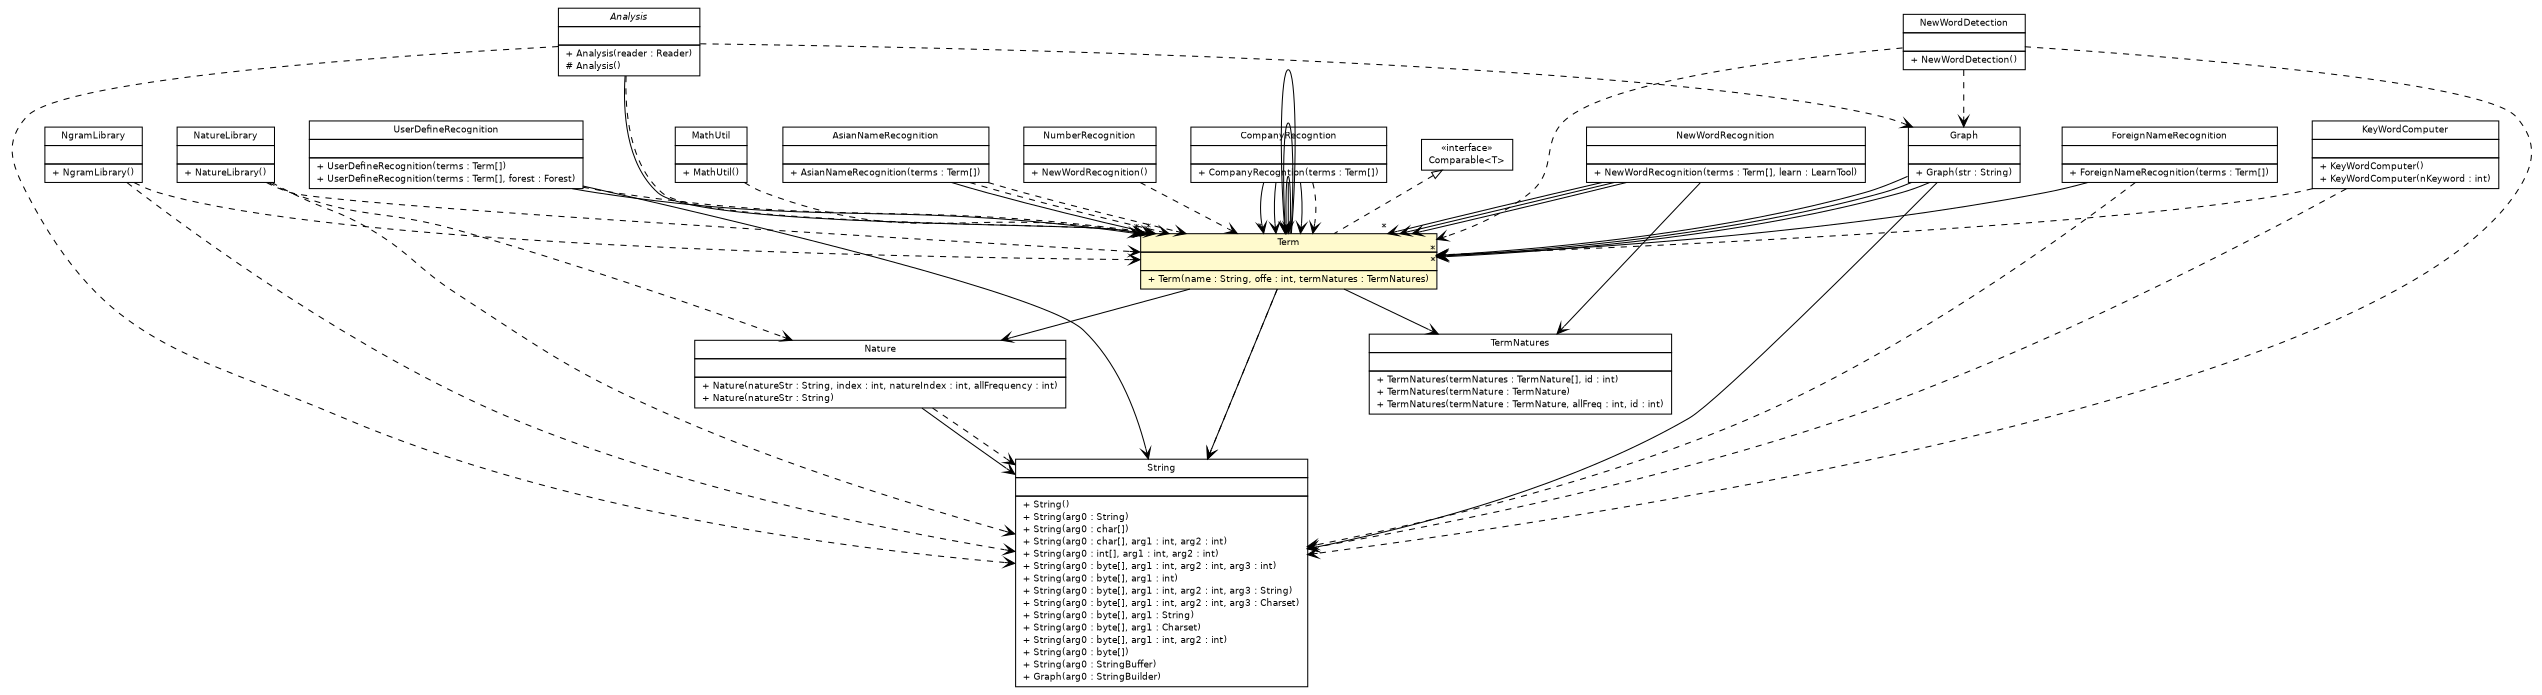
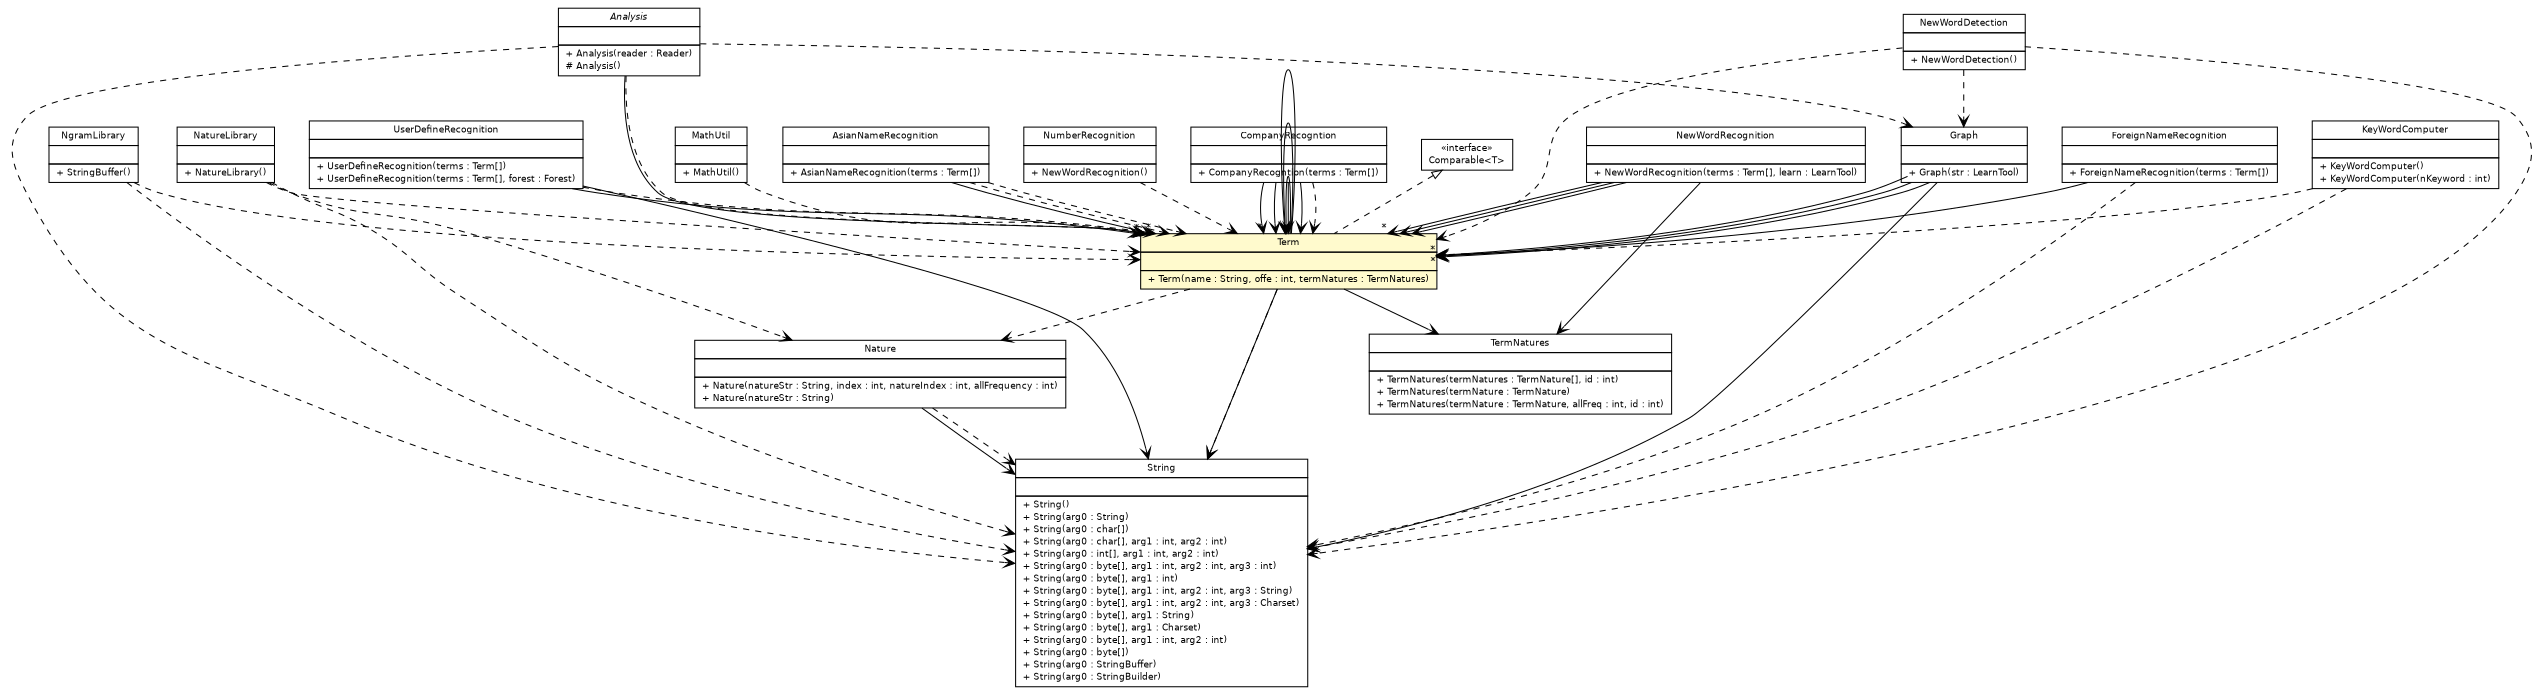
node "NgramLibrary": text "+ NgramLibrary()" -> "+ StringBuffer()"
node "Graph": text "+ Graph(str : String)" -> "+ Graph(str : LearnTool)"
edge "Term" -> "Nature": style solid -> dashed
node "String": text "+ Graph(arg0 : StringBuilder)" -> "+ String(arg0 : StringBuilder)"
